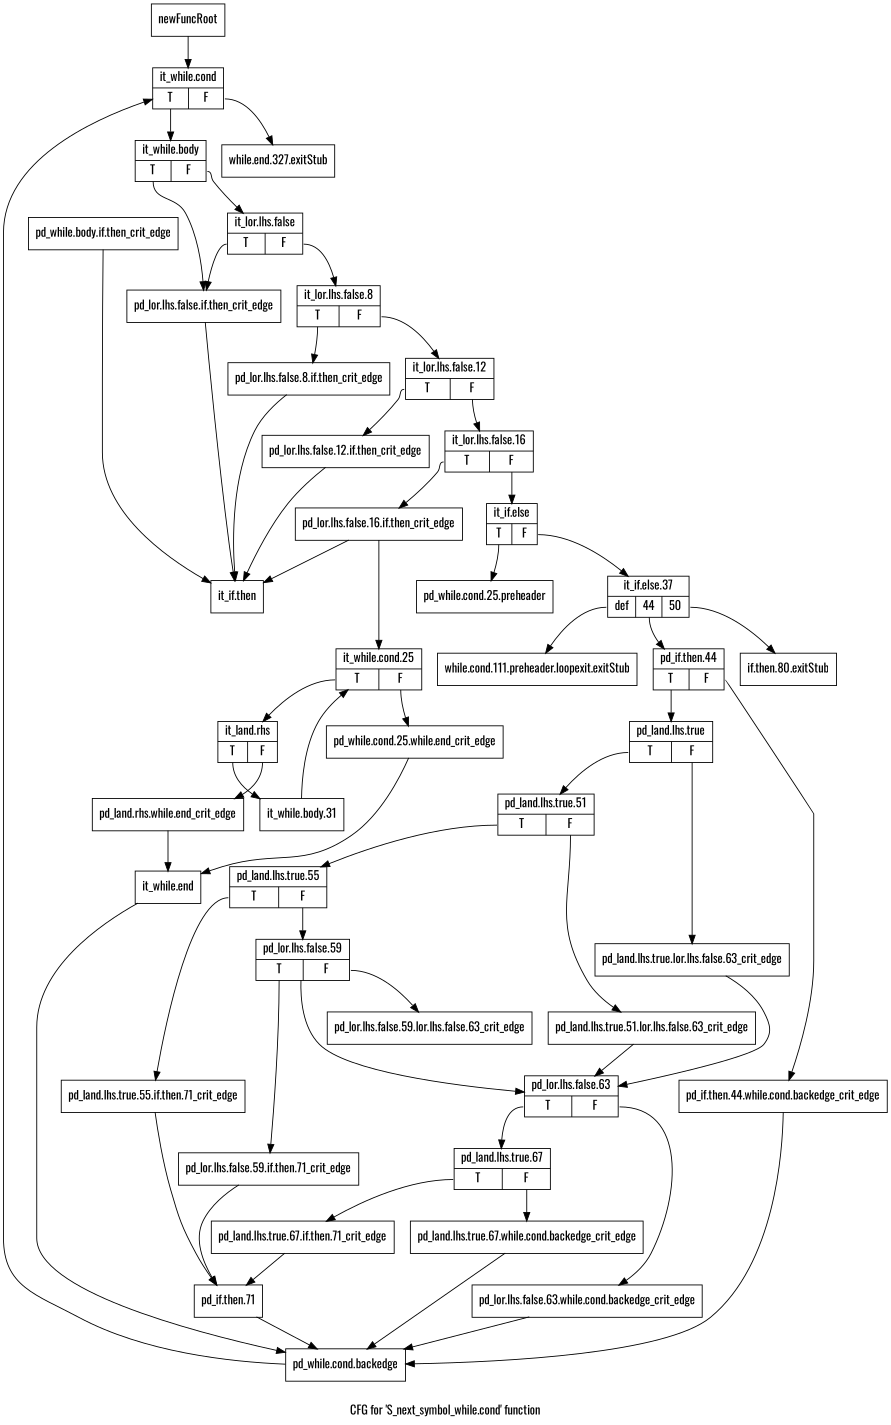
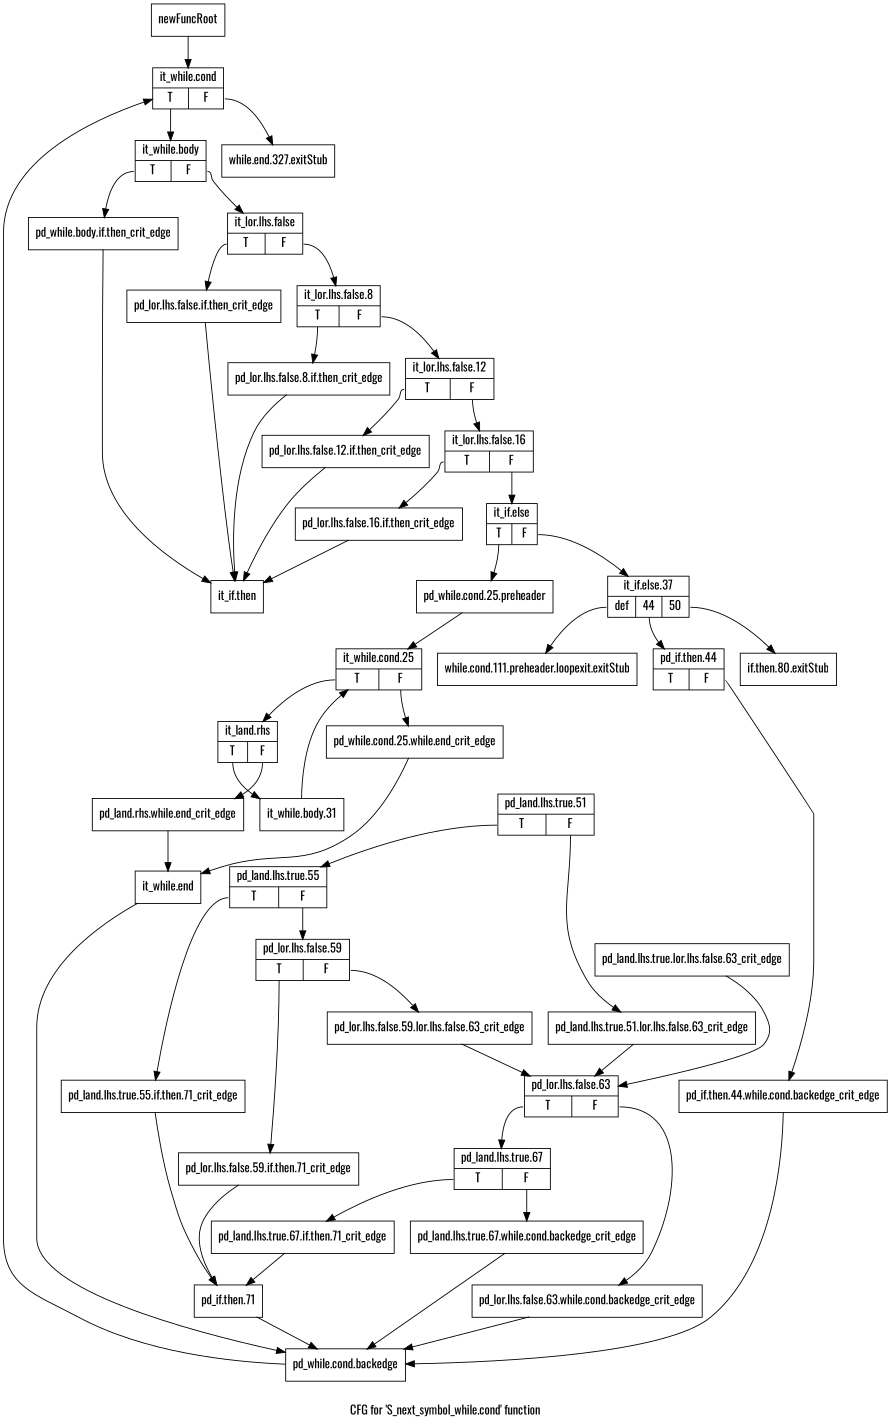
edge "it_while.body" -> "pd_lor.lhs.false.if.then_crit_edge": now "it_while.body" -> "pd_while.body.if.then_crit_edge"
edge "pd_lor.lhs.false.16.if.then_crit_edge" -> "it_while.cond.25": now "pd_while.cond.25.preheader" -> "it_while.cond.25"
node "pd_land.lhs.true": removed
edge "pd_lor.lhs.false.59" -> "pd_lor.lhs.false.63": now "pd_lor.lhs.false.59.lor.lhs.false.63_crit_edge" -> "pd_lor.lhs.false.63"
